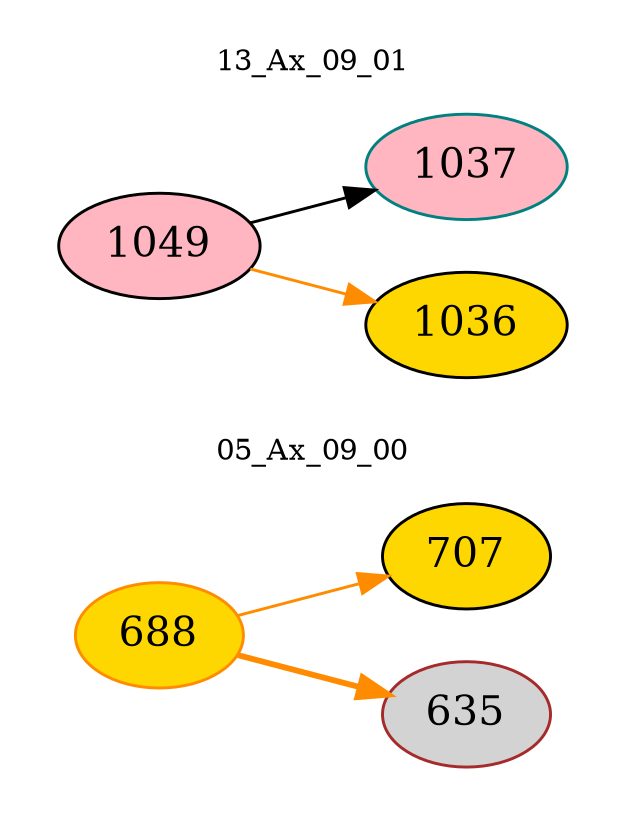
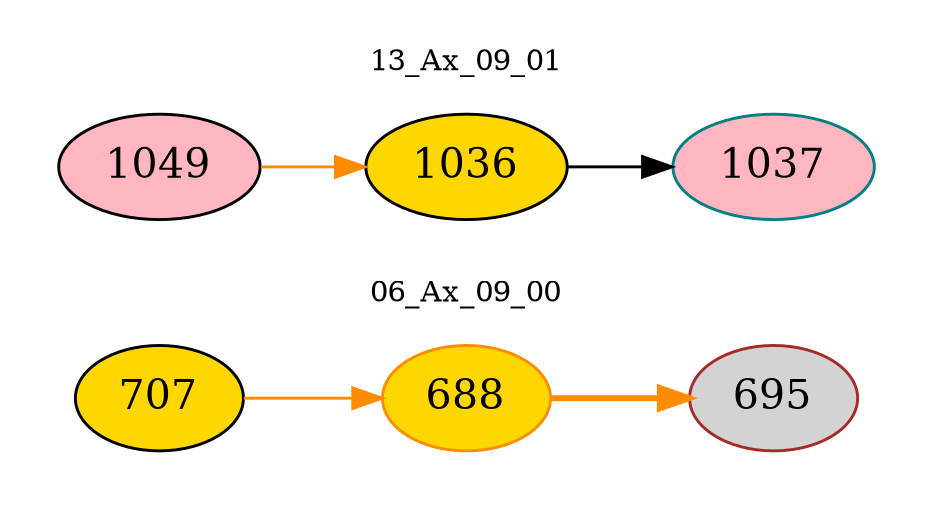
edge "1049" -> "1037": now "1036" -> "1037"
cluster "05_Ax_09_00": label "05_Ax_09_00" -> "06_Ax_09_00"
edge "688" -> "707": reversed
node "635": label "635" -> "695"
